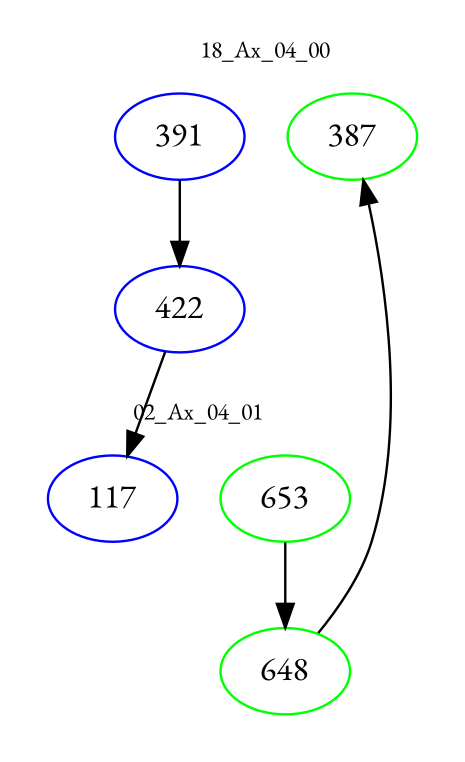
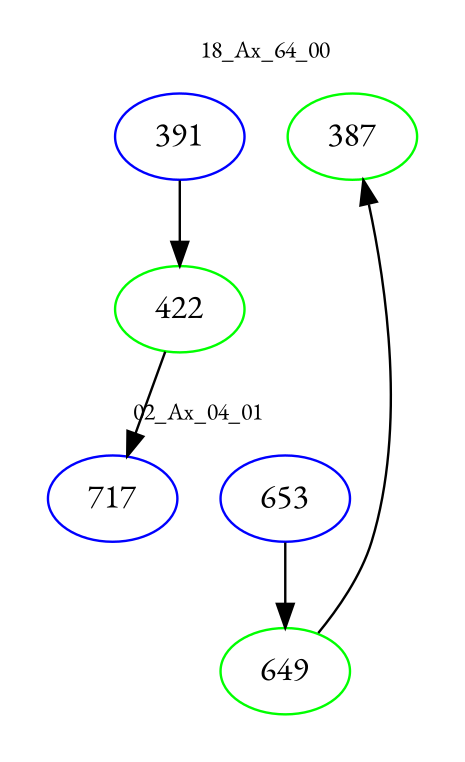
cluster "18_Ax_04_00": label "18_Ax_04_00" -> "18_Ax_64_00"
node "422": color blue -> green
node "117": label "117" -> "717"
node "653": color green -> blue
node "648": label "648" -> "649"
